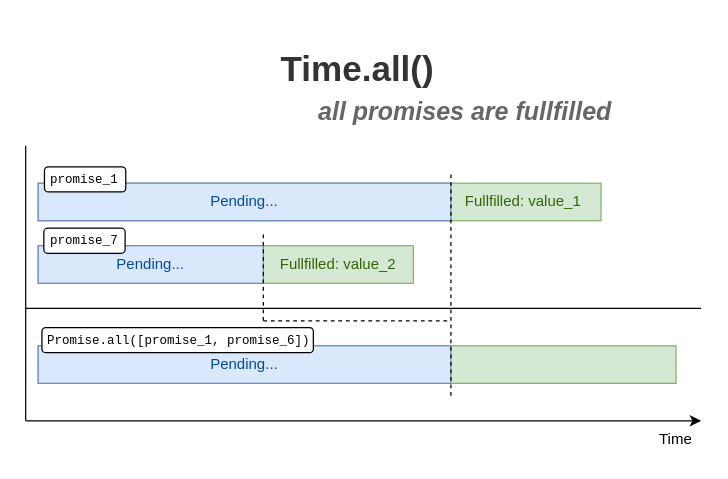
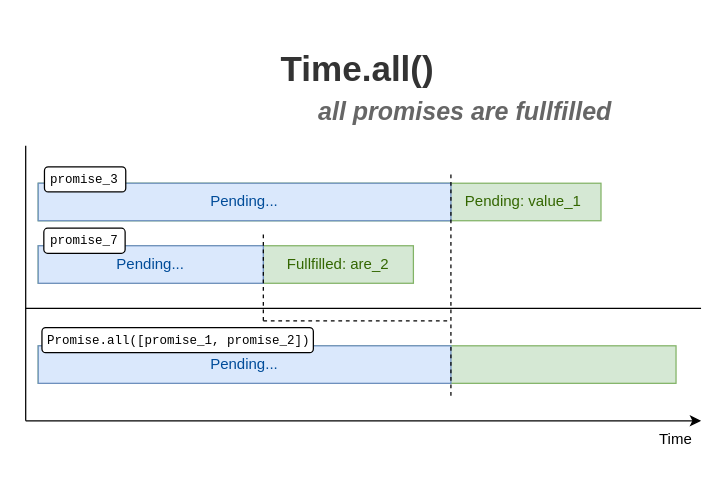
node "promise_1": label "promise_1" -> "promise_3"
node "Fullfilled: value_1": label "Fullfilled: value_1" -> "Pending: value_1"
node "Fullfilled: value_2": label "Fullfilled: value_2" -> "Fullfilled: are_2"
node "Promise.all([promise_1, promise_6])": label "Promise.all([promise_1, promise_6])" -> "Promise.all([promise_1, promise_2])"
